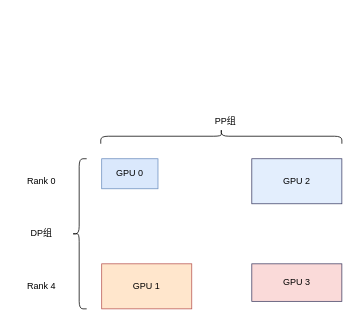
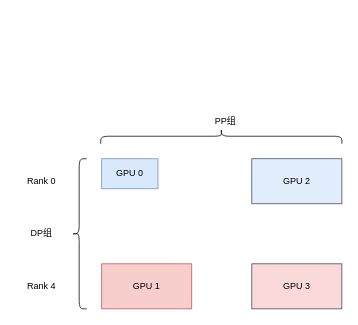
node "GPU 3": size 90x38 -> 90x45
node "GPU 1": fillcolor #ffe6cc -> #f8cecc
